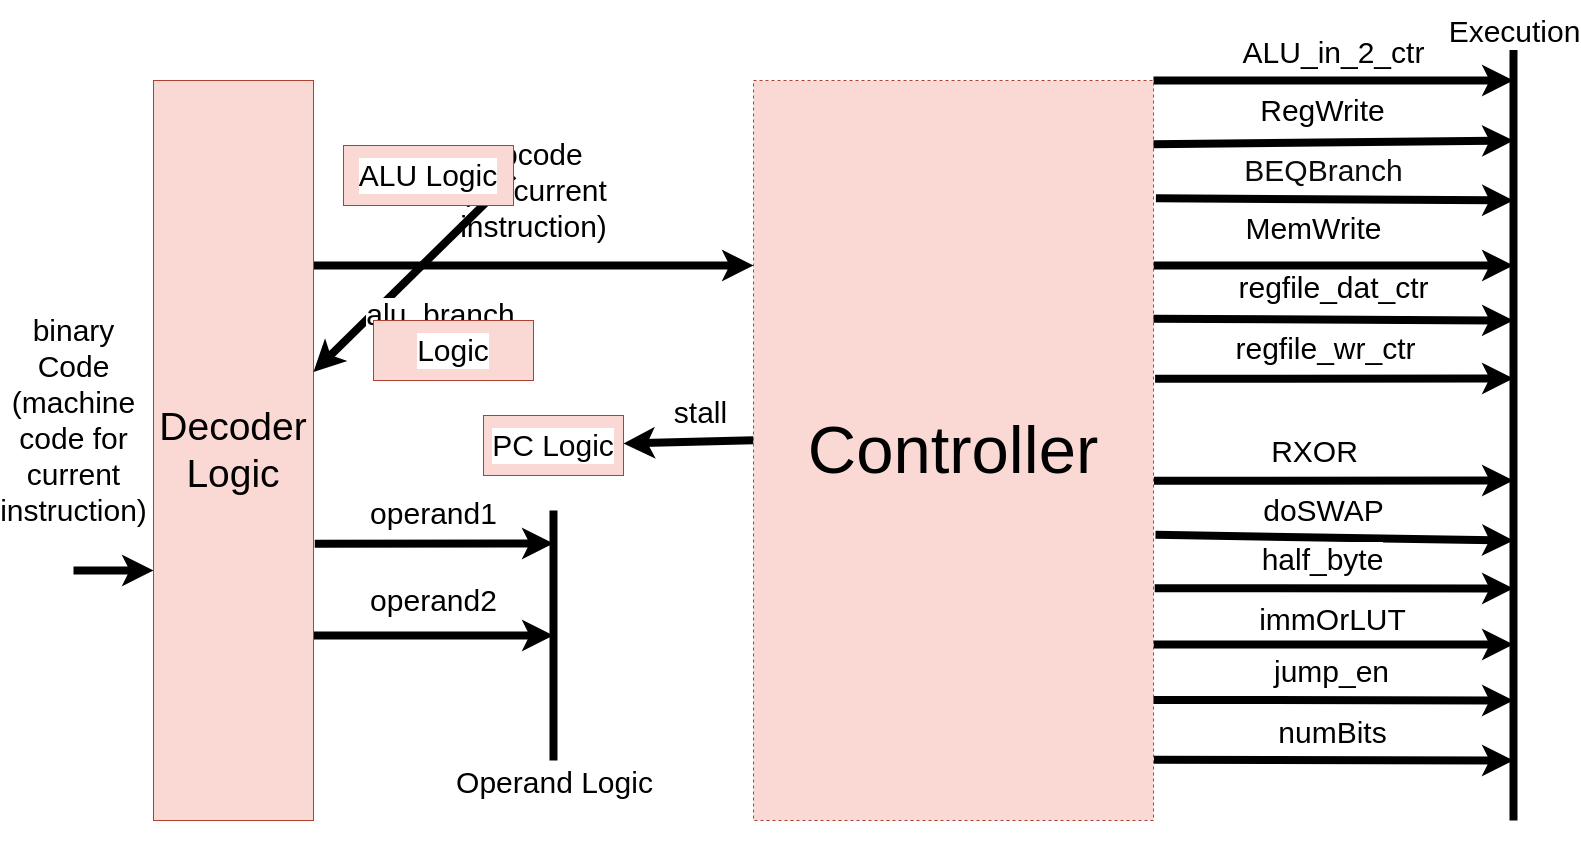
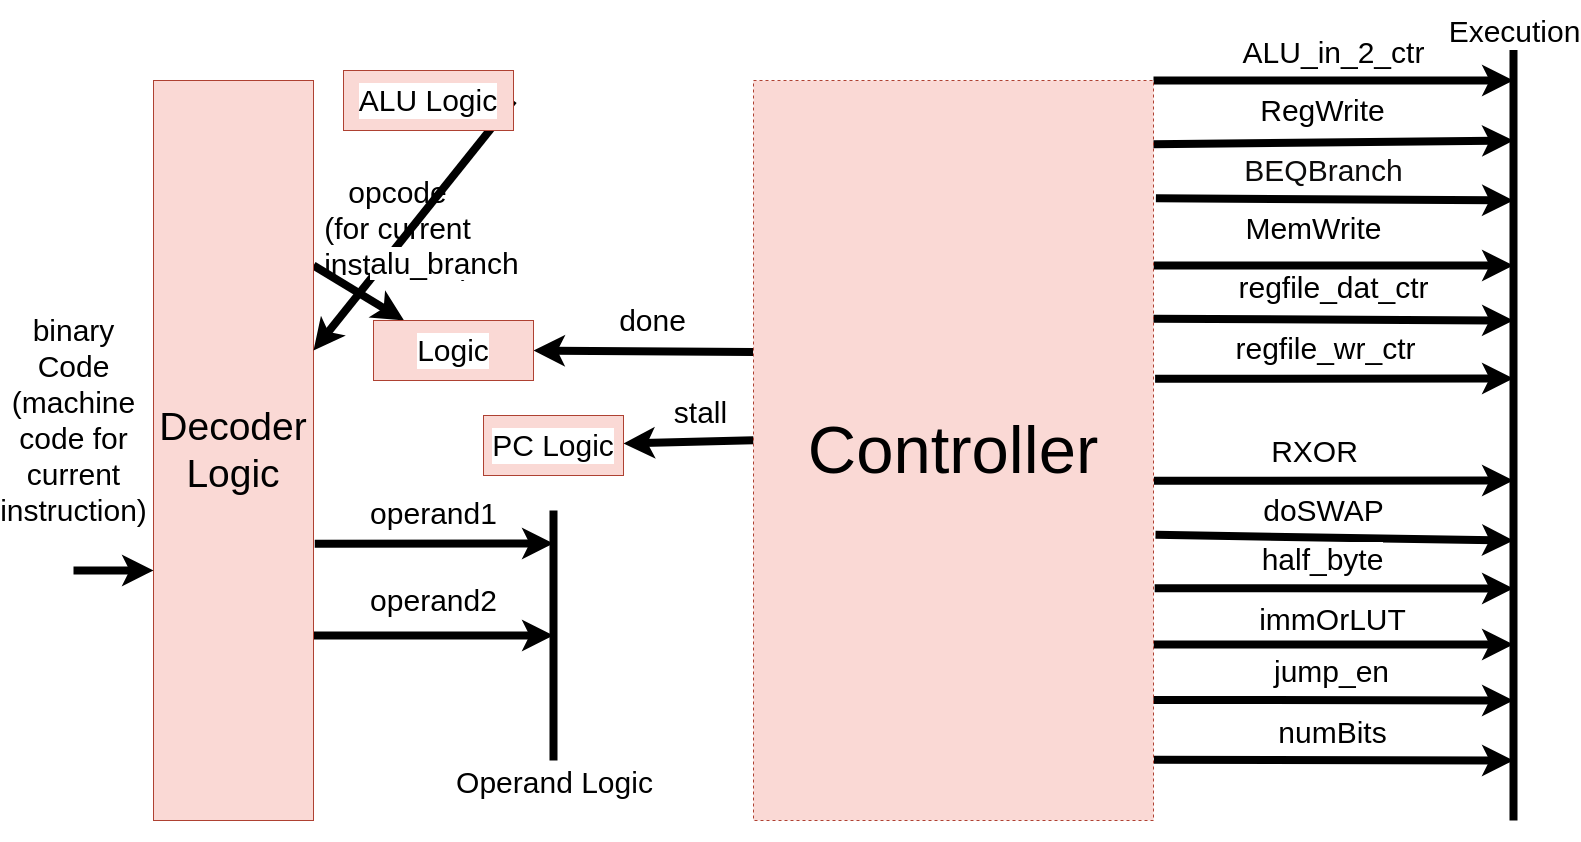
node "ALU Logic": moved (429, 176) -> (429, 101)
edge "Decoder Logic" -> "Controller": now "Decoder Logic" -> "Logic"
edge "Controller" -> "Logic": added, label "done"
